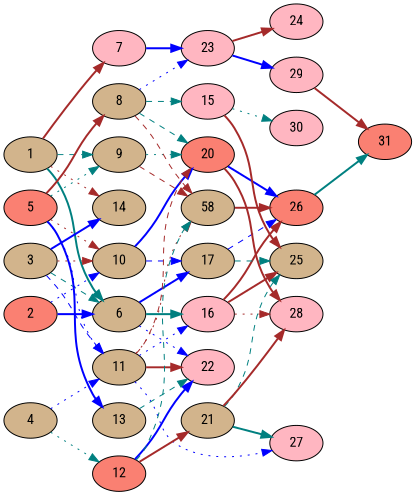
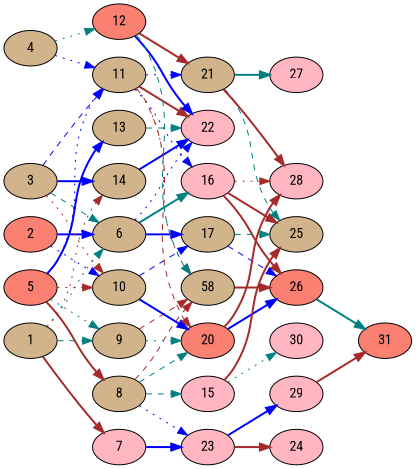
edge "14" -> "22": added
edge "1" -> "6": style bold -> dotted
edge "11" -> "27": now "11" -> "21"
